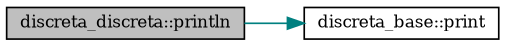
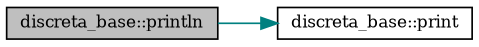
node "discreta_discreta::println": label "discreta_discreta::println" -> "discreta_base::println"
